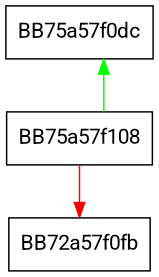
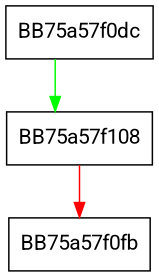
edge "BB75a57f108" -> "BB75a57f0dc": reversed
node "BB72a57f0fb": label "BB72a57f0fb" -> "BB75a57f0fb"
